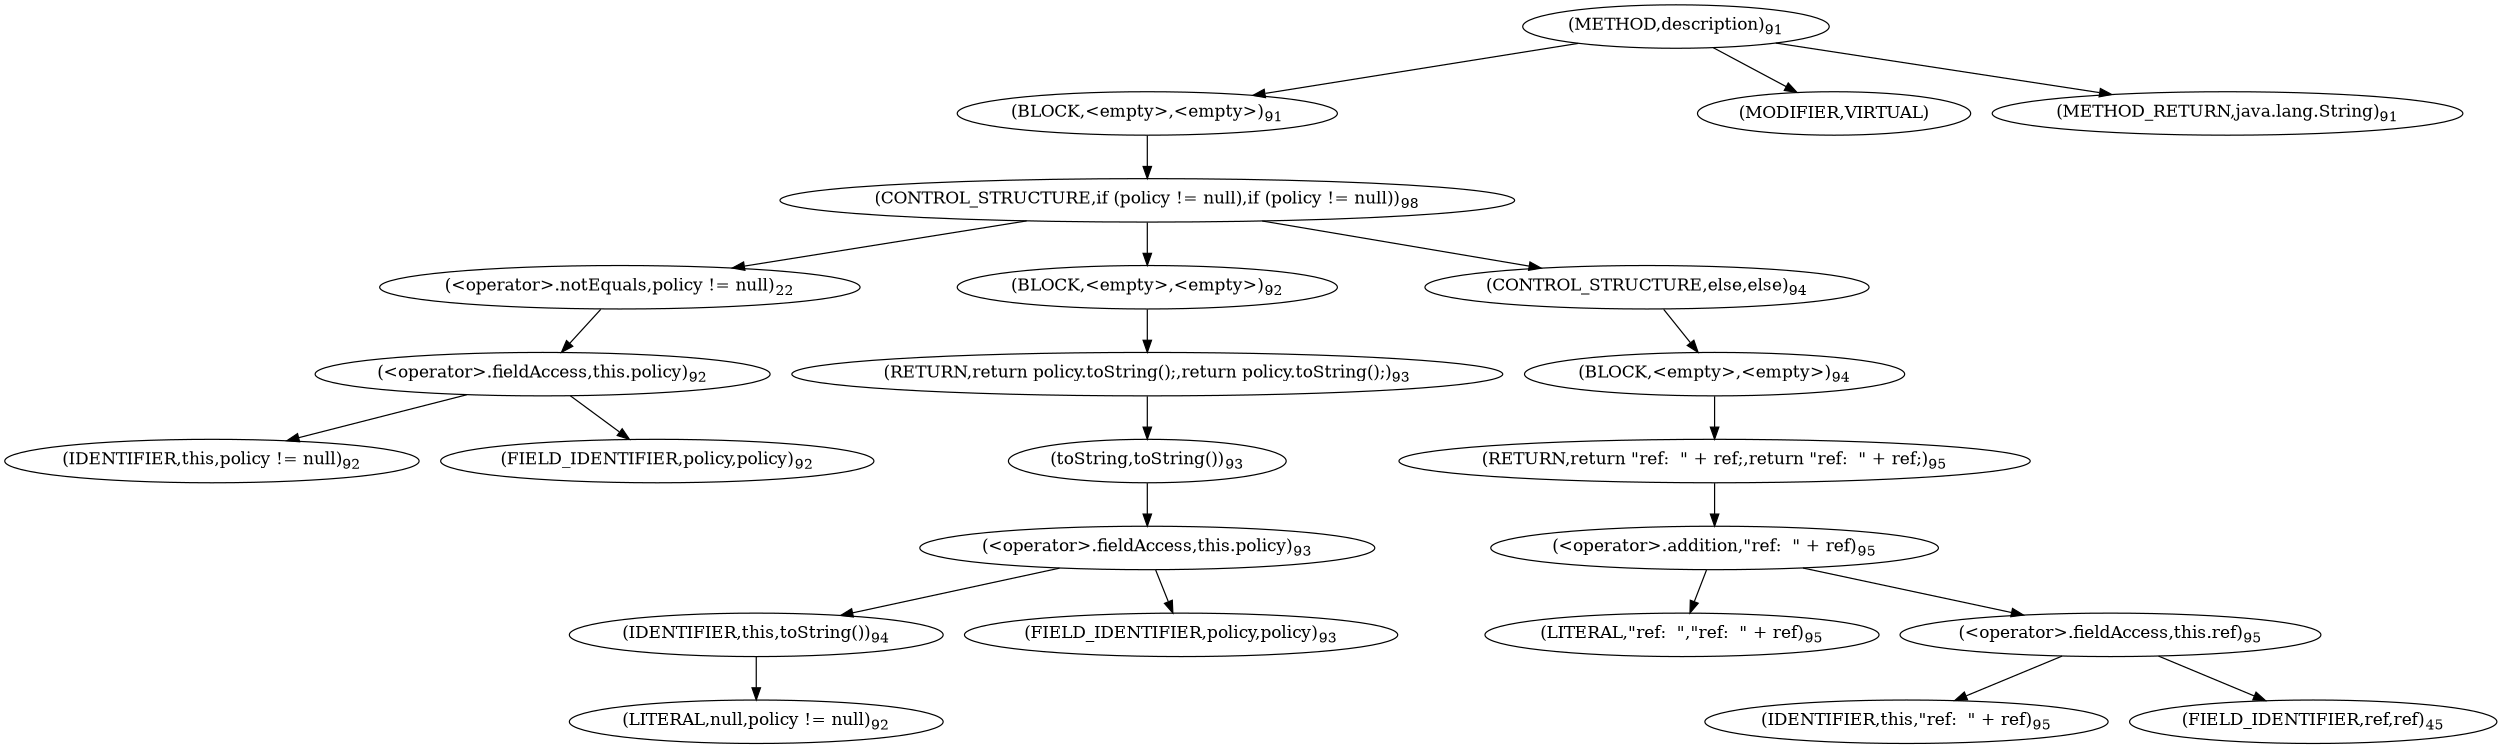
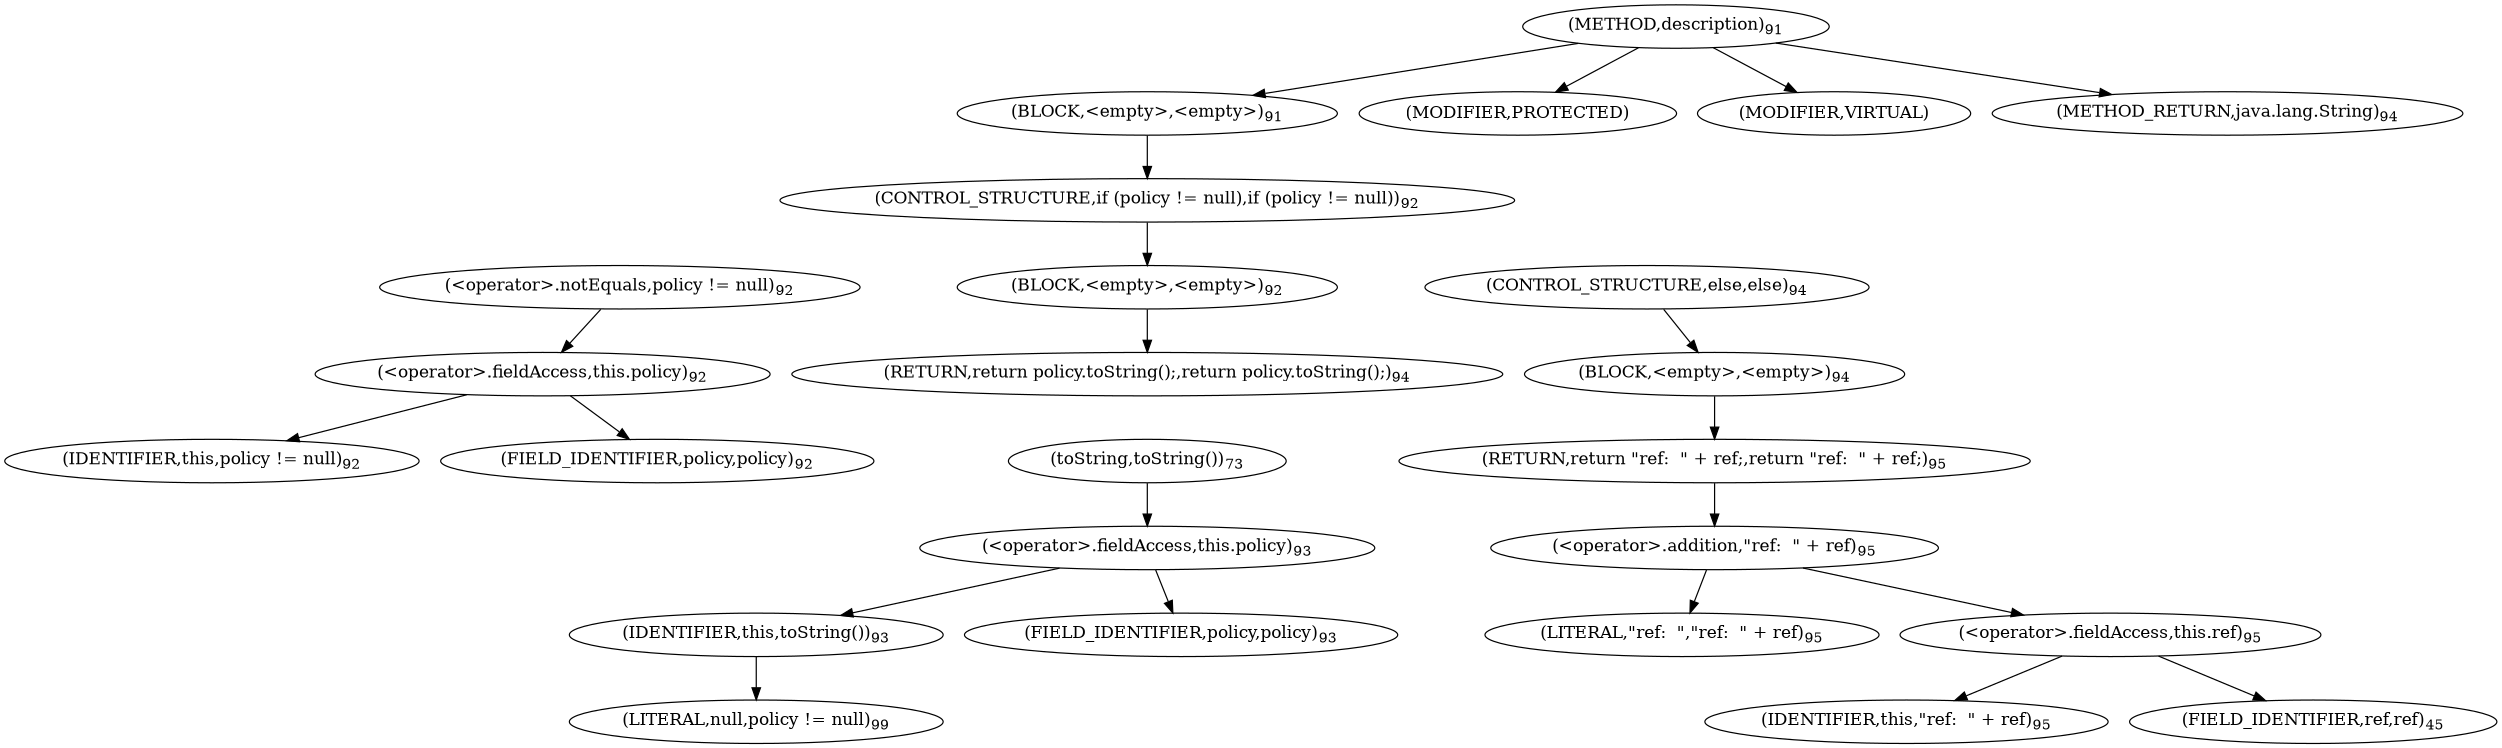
node "(METHOD_RETURN,java.lang.String)": text "91" -> "94"
node "(MODIFIER,PROTECTED)": added
node "(CONTROL_STRUCTURE,if (policy != null),if (policy != null))": text "98" -> "92"
edge "(CONTROL_STRUCTURE,if (policy != null),if (policy != null))" -> "(<operator>.notEquals,policy != null)": removed
edge "(CONTROL_STRUCTURE,if (policy != null),if (policy != null))" -> "(CONTROL_STRUCTURE,else,else)": removed
node "(<operator>.notEquals,policy != null)": text "22" -> "92"
node "(RETURN,return policy.toString();,return policy.toString();)": text "93" -> "94"
edge "(RETURN,return policy.toString();,return policy.toString();)" -> "(toString,toString())": removed
node "(toString,toString())": text "93" -> "73"
node "(IDENTIFIER,this,toString())": text "94" -> "93"
node "(LITERAL,null,policy != null)": text "92" -> "99"
